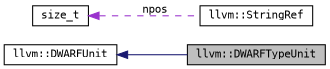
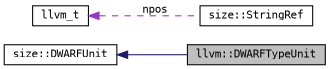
node "size_t": label "size_t" -> "llvm_t"
node "llvm::StringRef": label "llvm::StringRef" -> "size::StringRef"
node "llvm::DWARFUnit": label "llvm::DWARFUnit" -> "size::DWARFUnit"
